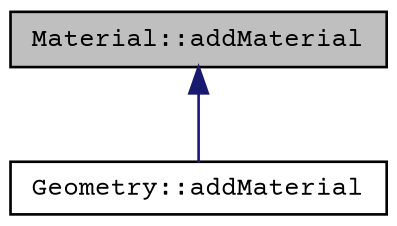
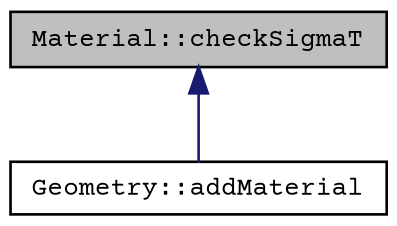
node "Material::addMaterial": label "Material::addMaterial" -> "Material::checkSigmaT"
